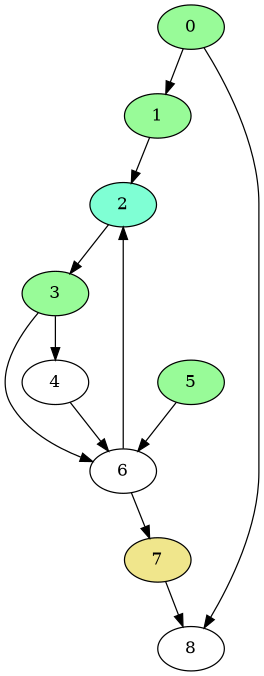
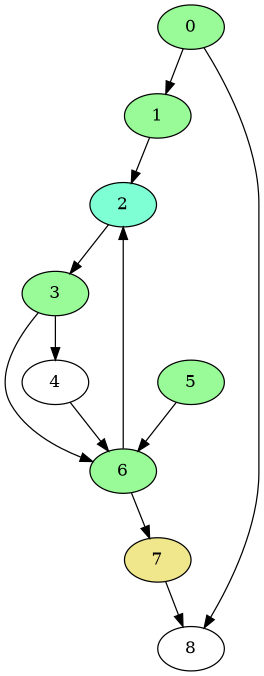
node "6": fillcolor white -> palegreen
